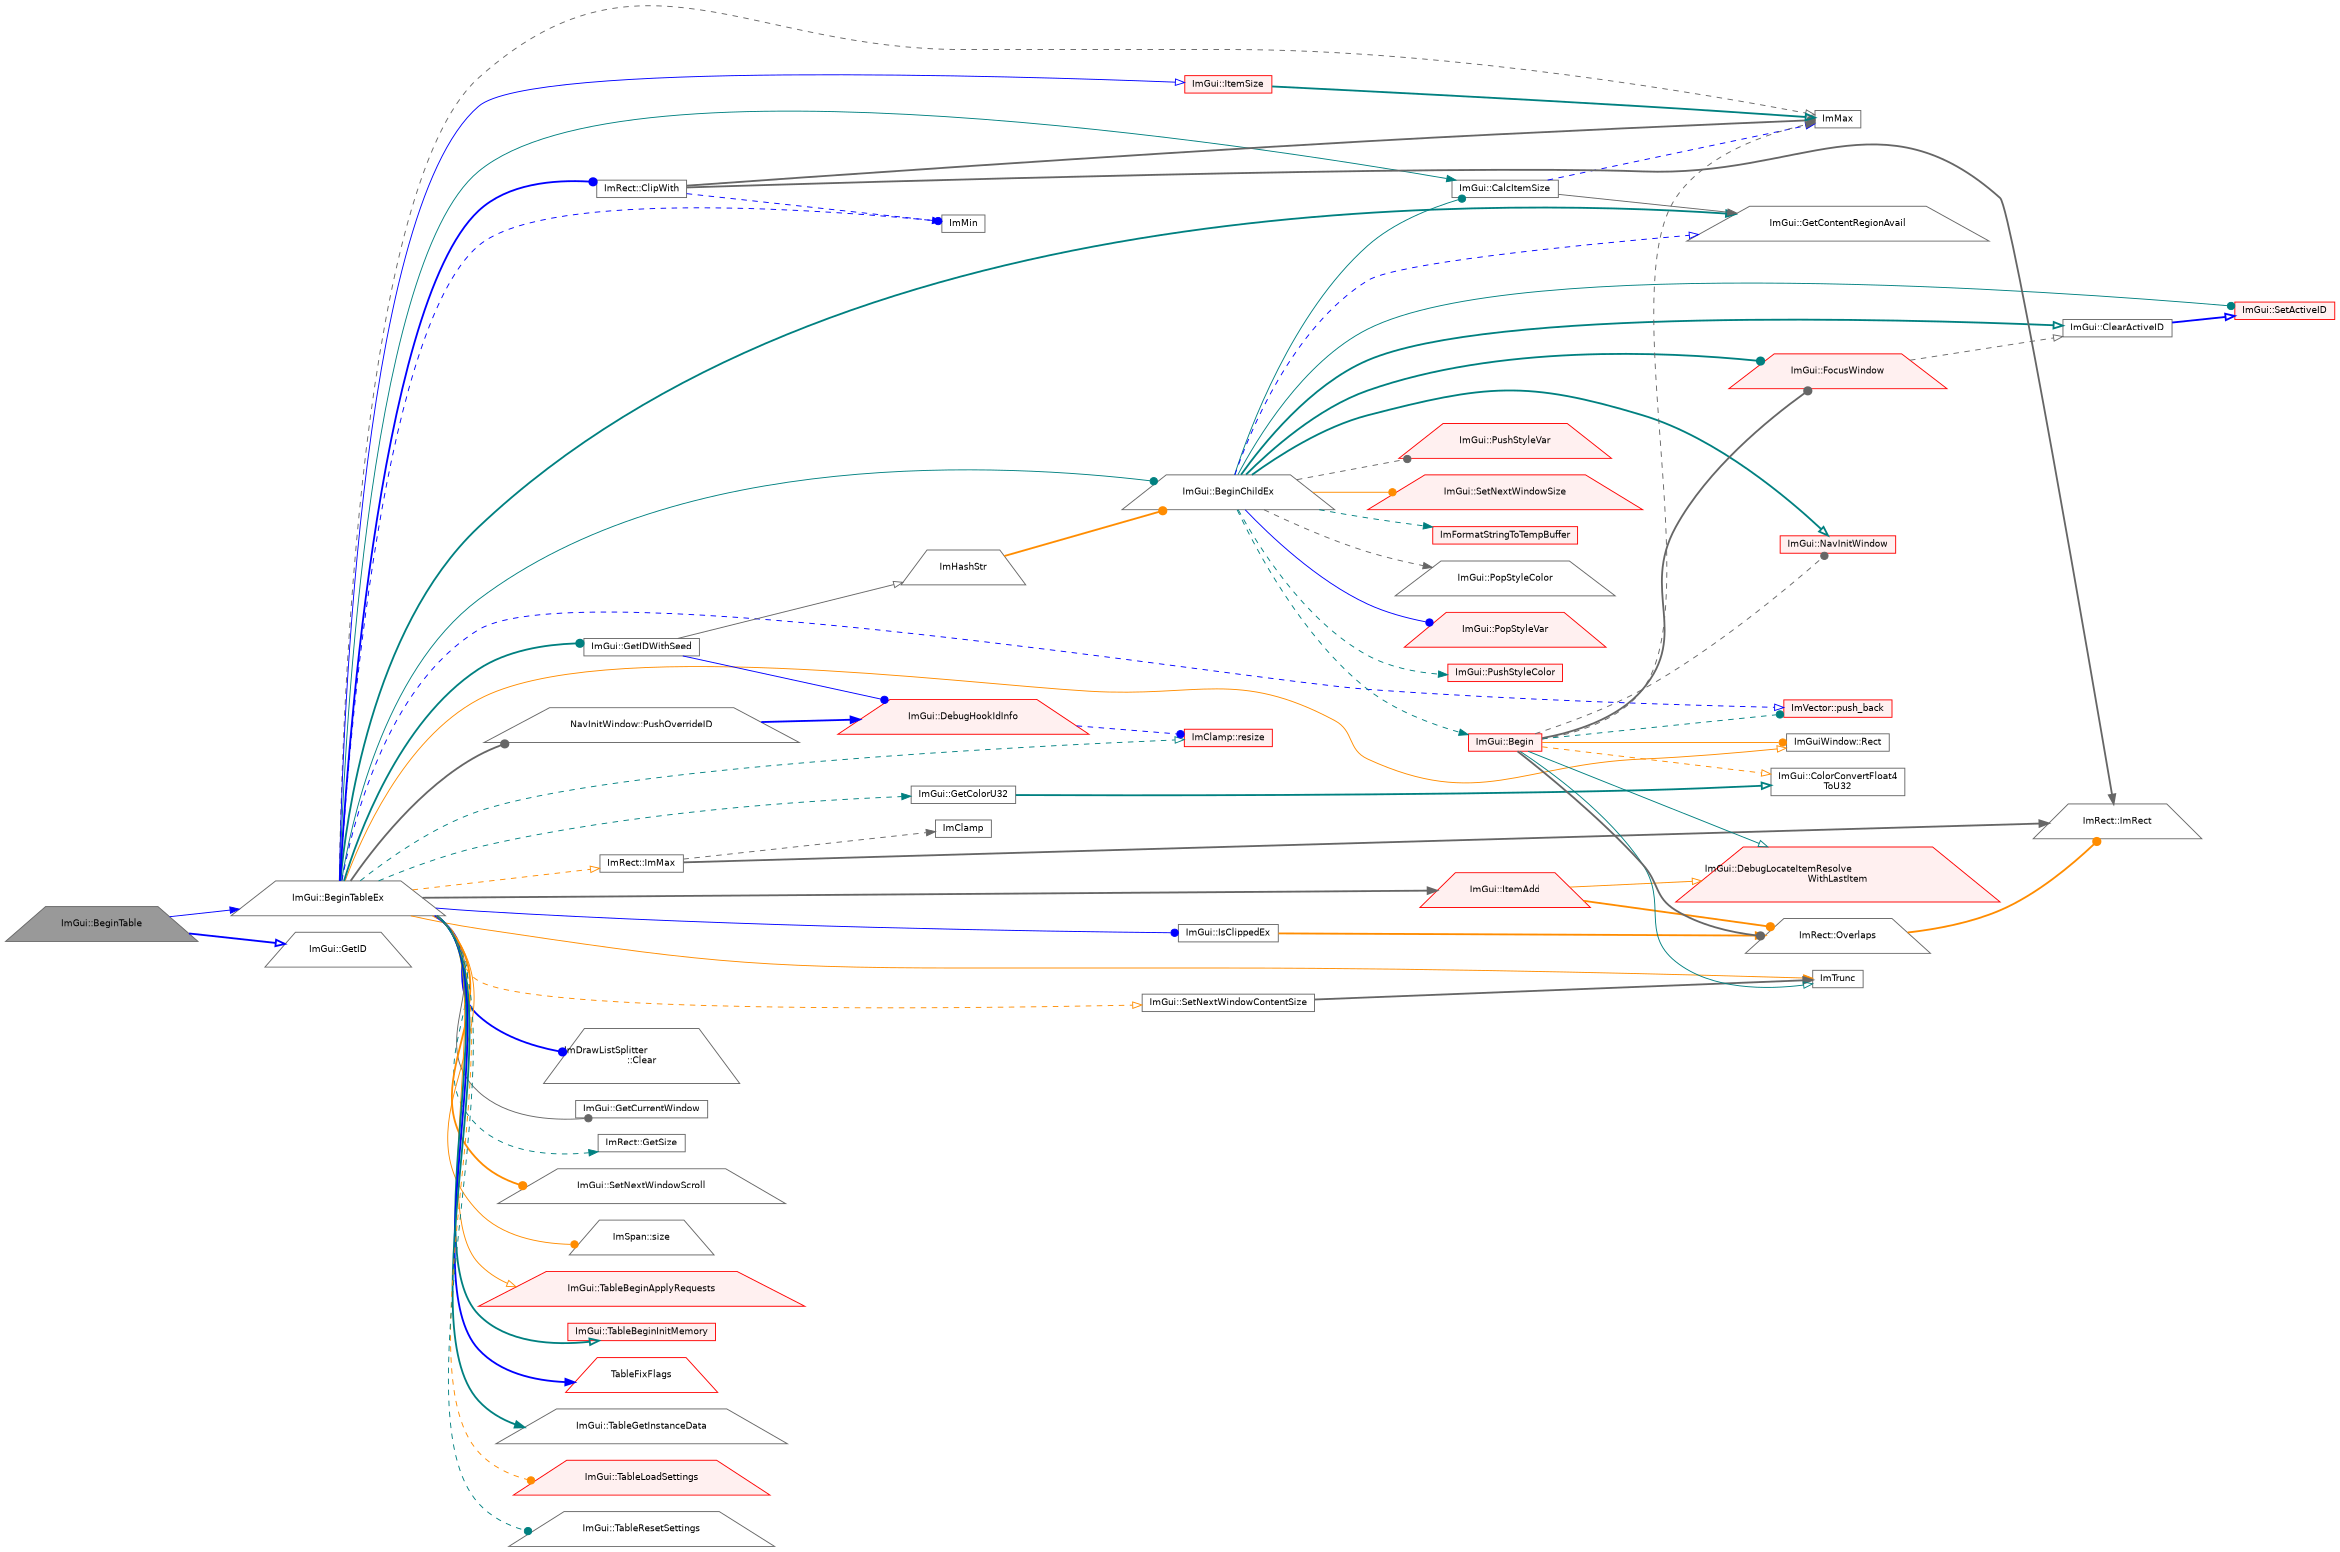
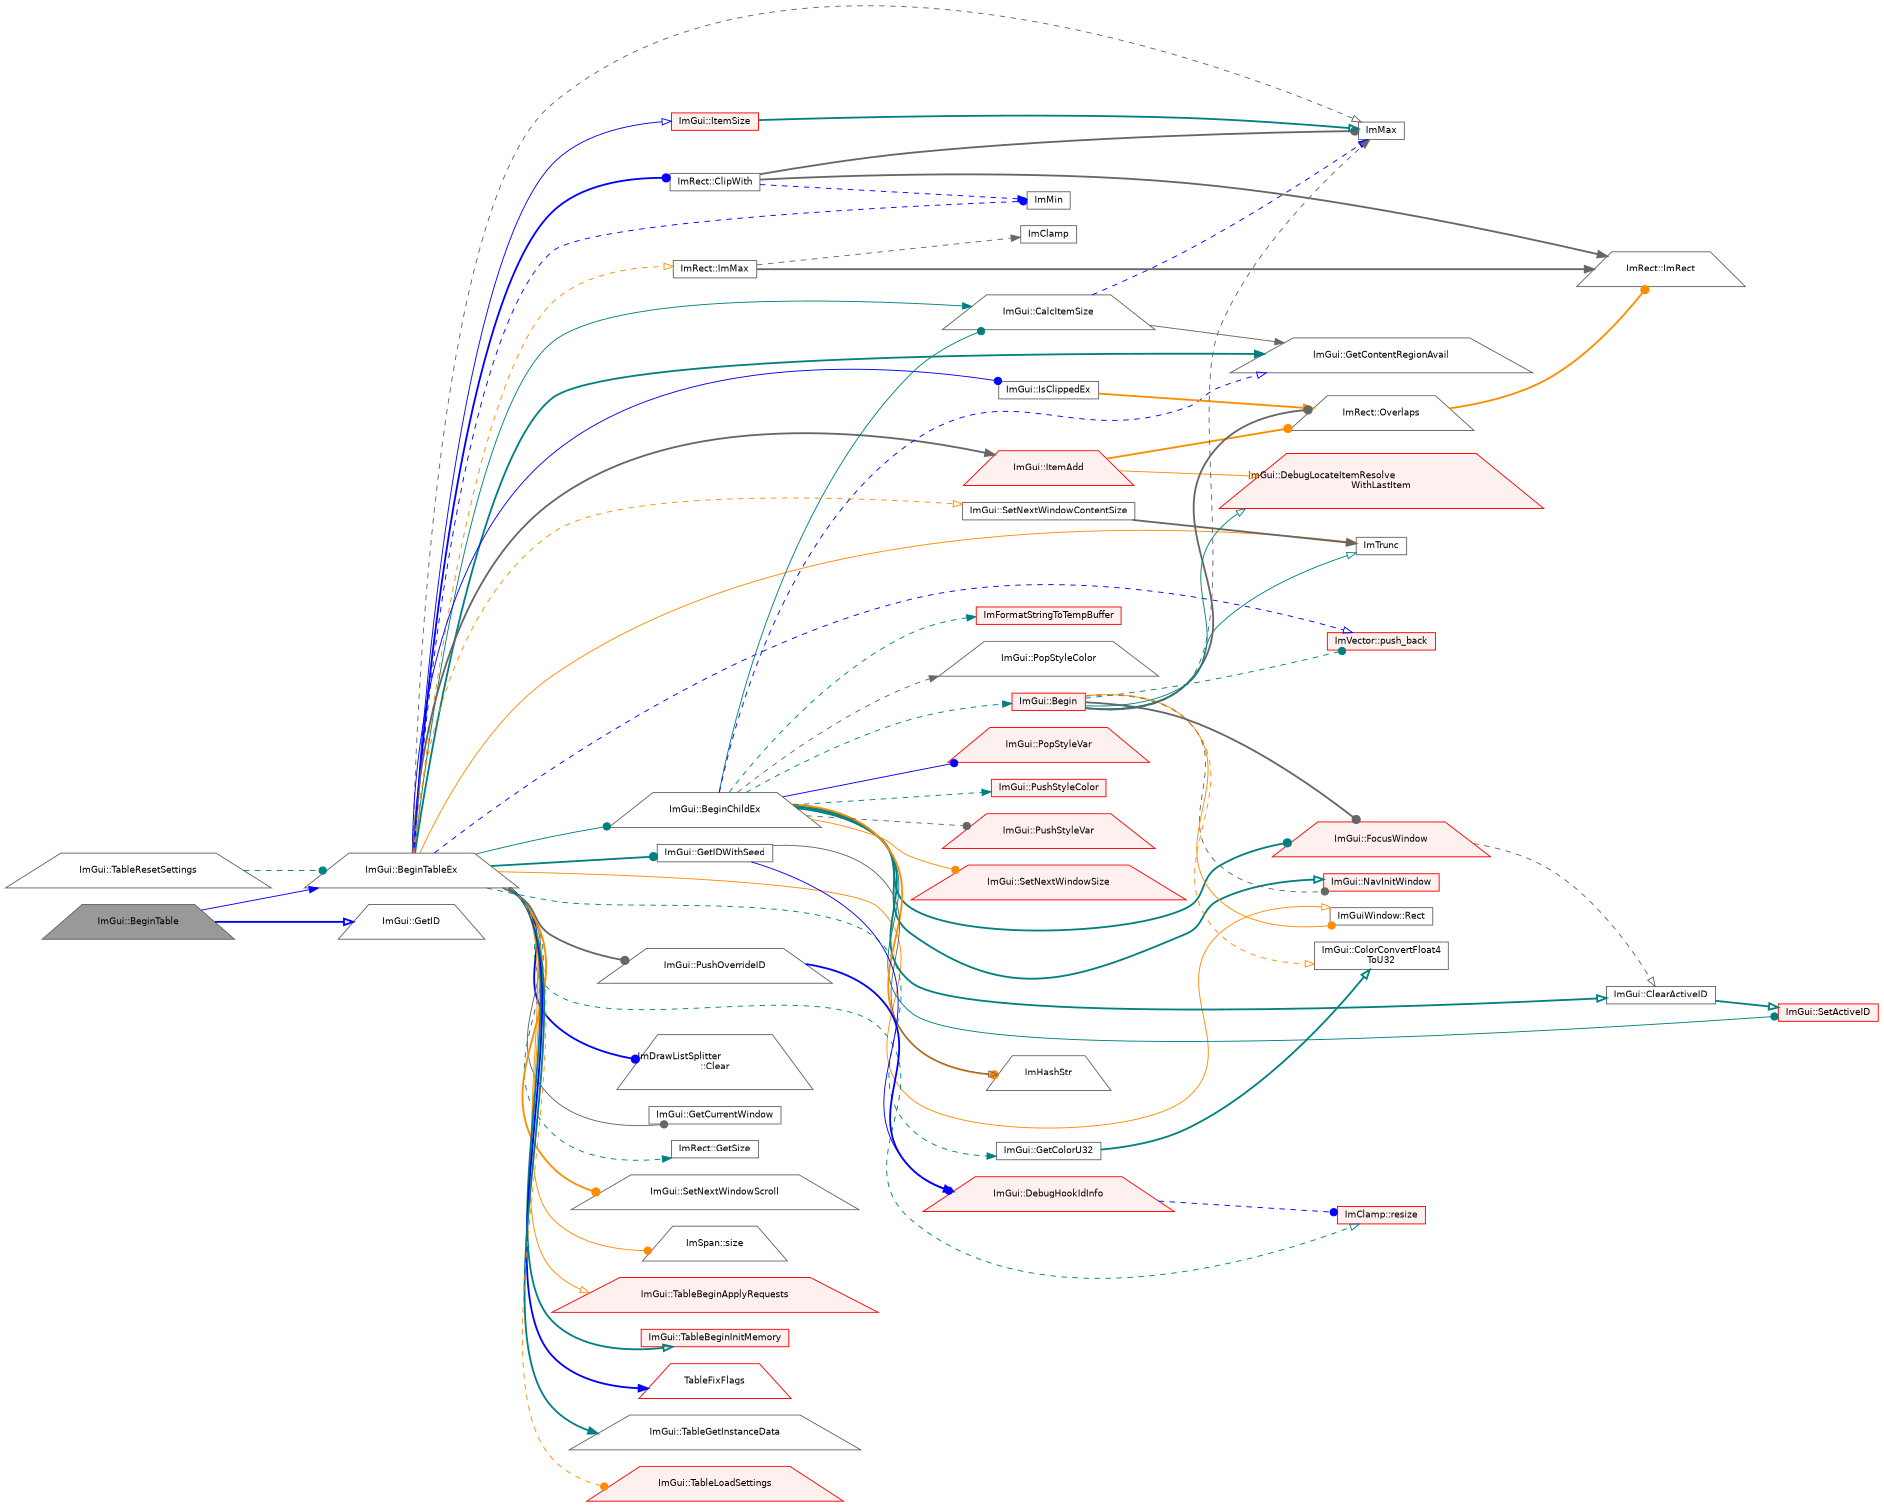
node "ImGui::CalcItemSize": shape box -> trapezium
edge "ImGui::ClearActiveID" -> "ImGui::SetActiveID": color blue -> teal
edge "ImHashStr" -> "ImGui::BeginChildEx": reversed
node "NavInitWindow::PushOverrideID": label "NavInitWindow::PushOverrideID" -> "ImGui::PushOverrideID"
edge "ImGui::BeginTableEx" -> "ImGui::TableResetSettings": reversed
